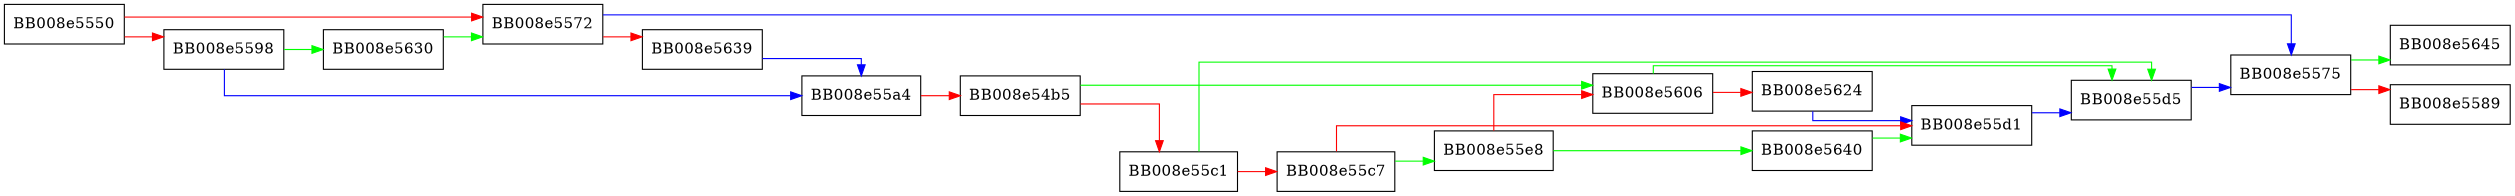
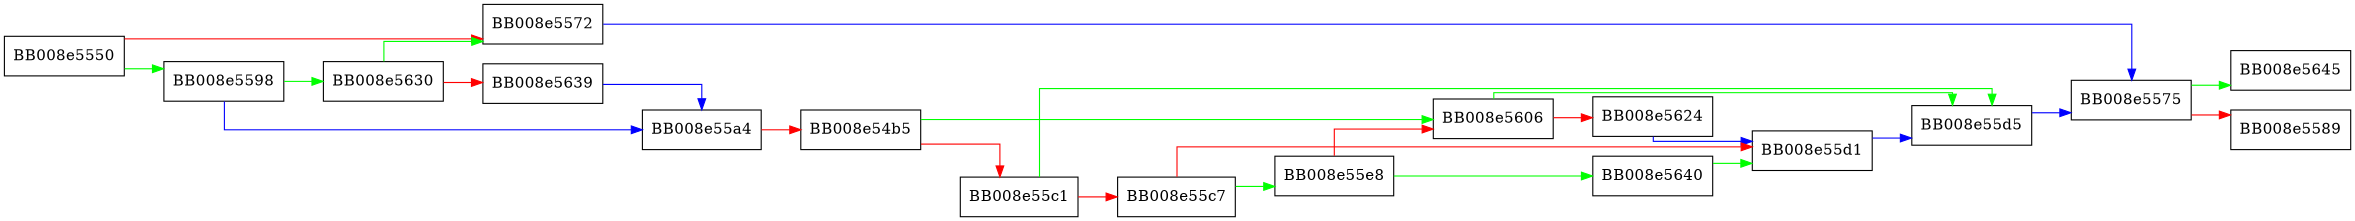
edge "BB008e5550" -> "BB008e5598": color red -> green
edge "BB008e5572" -> "BB008e5639": now "BB008e5630" -> "BB008e5639"
